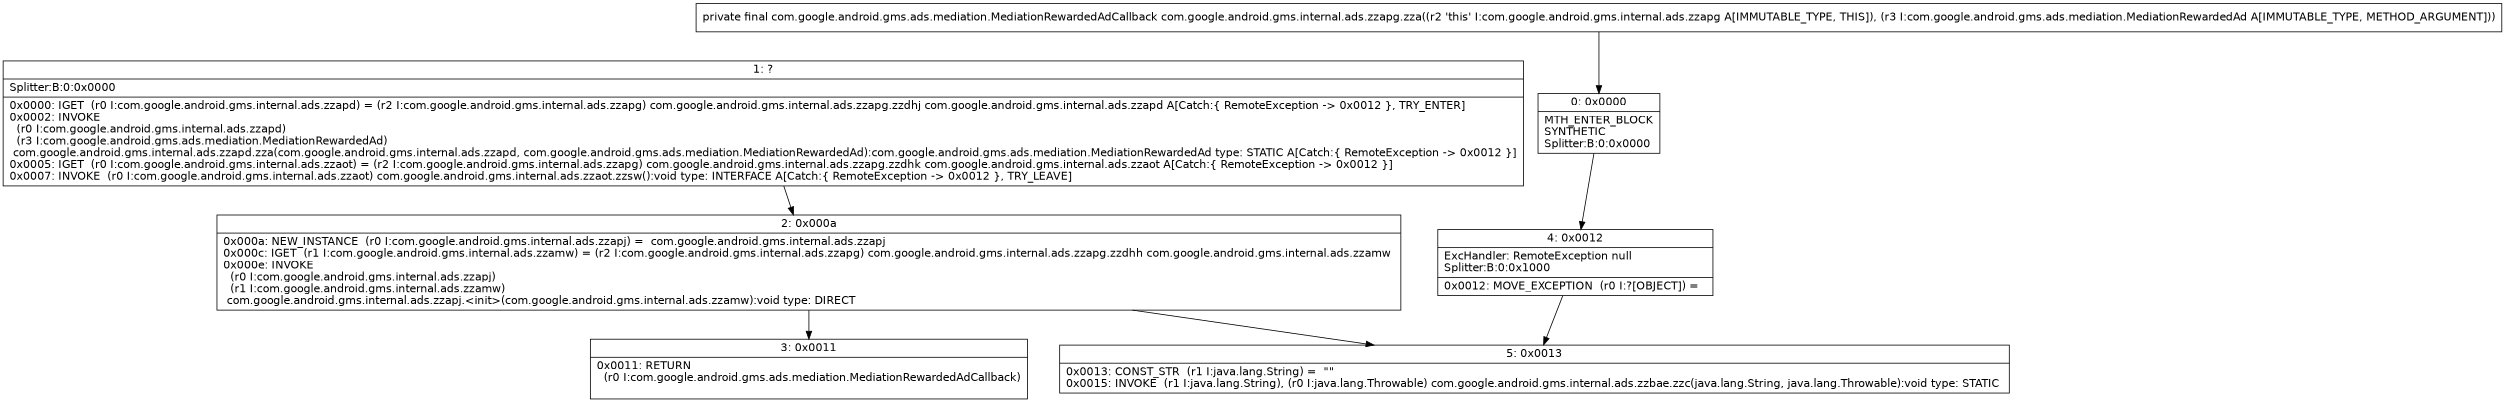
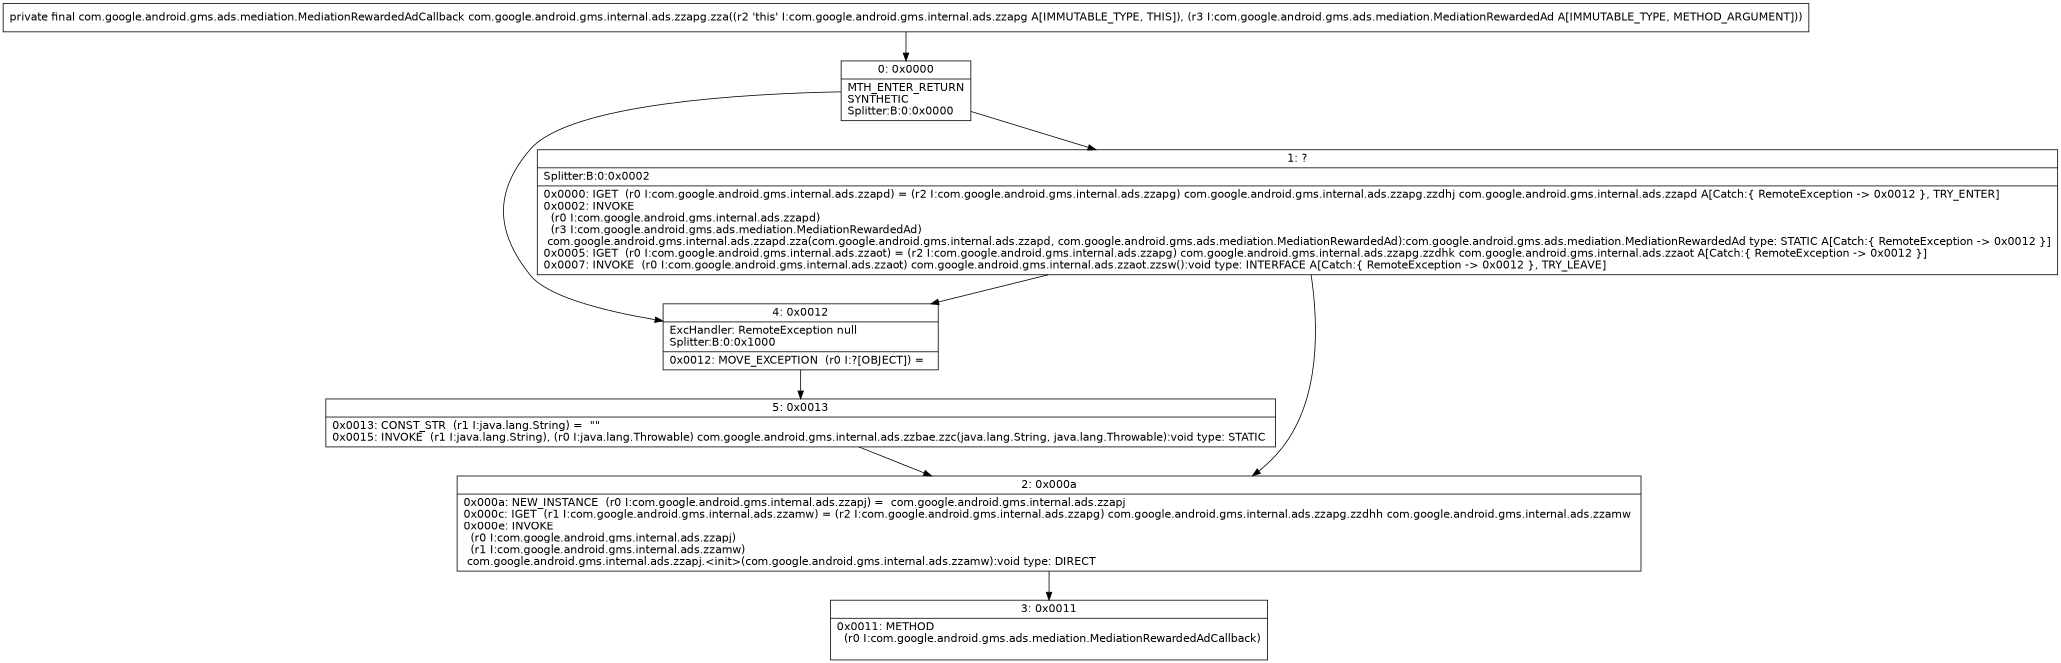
node "1: ?": text "Splitter:B:0:0x0000" -> "Splitter:B:0:0x0002"
node "0: 0x0000": text "MTH_ENTER_BLOCK" -> "MTH_ENTER_RETURN"
edge "0: 0x0000" -> "1: ?": added
edge "1: ?" -> "4: 0x0012": added
edge "2: 0x000a" -> "5: 0x0013": reversed
node "3: 0x0011": text "0x0011: RETURN" -> "0x0011: METHOD"
